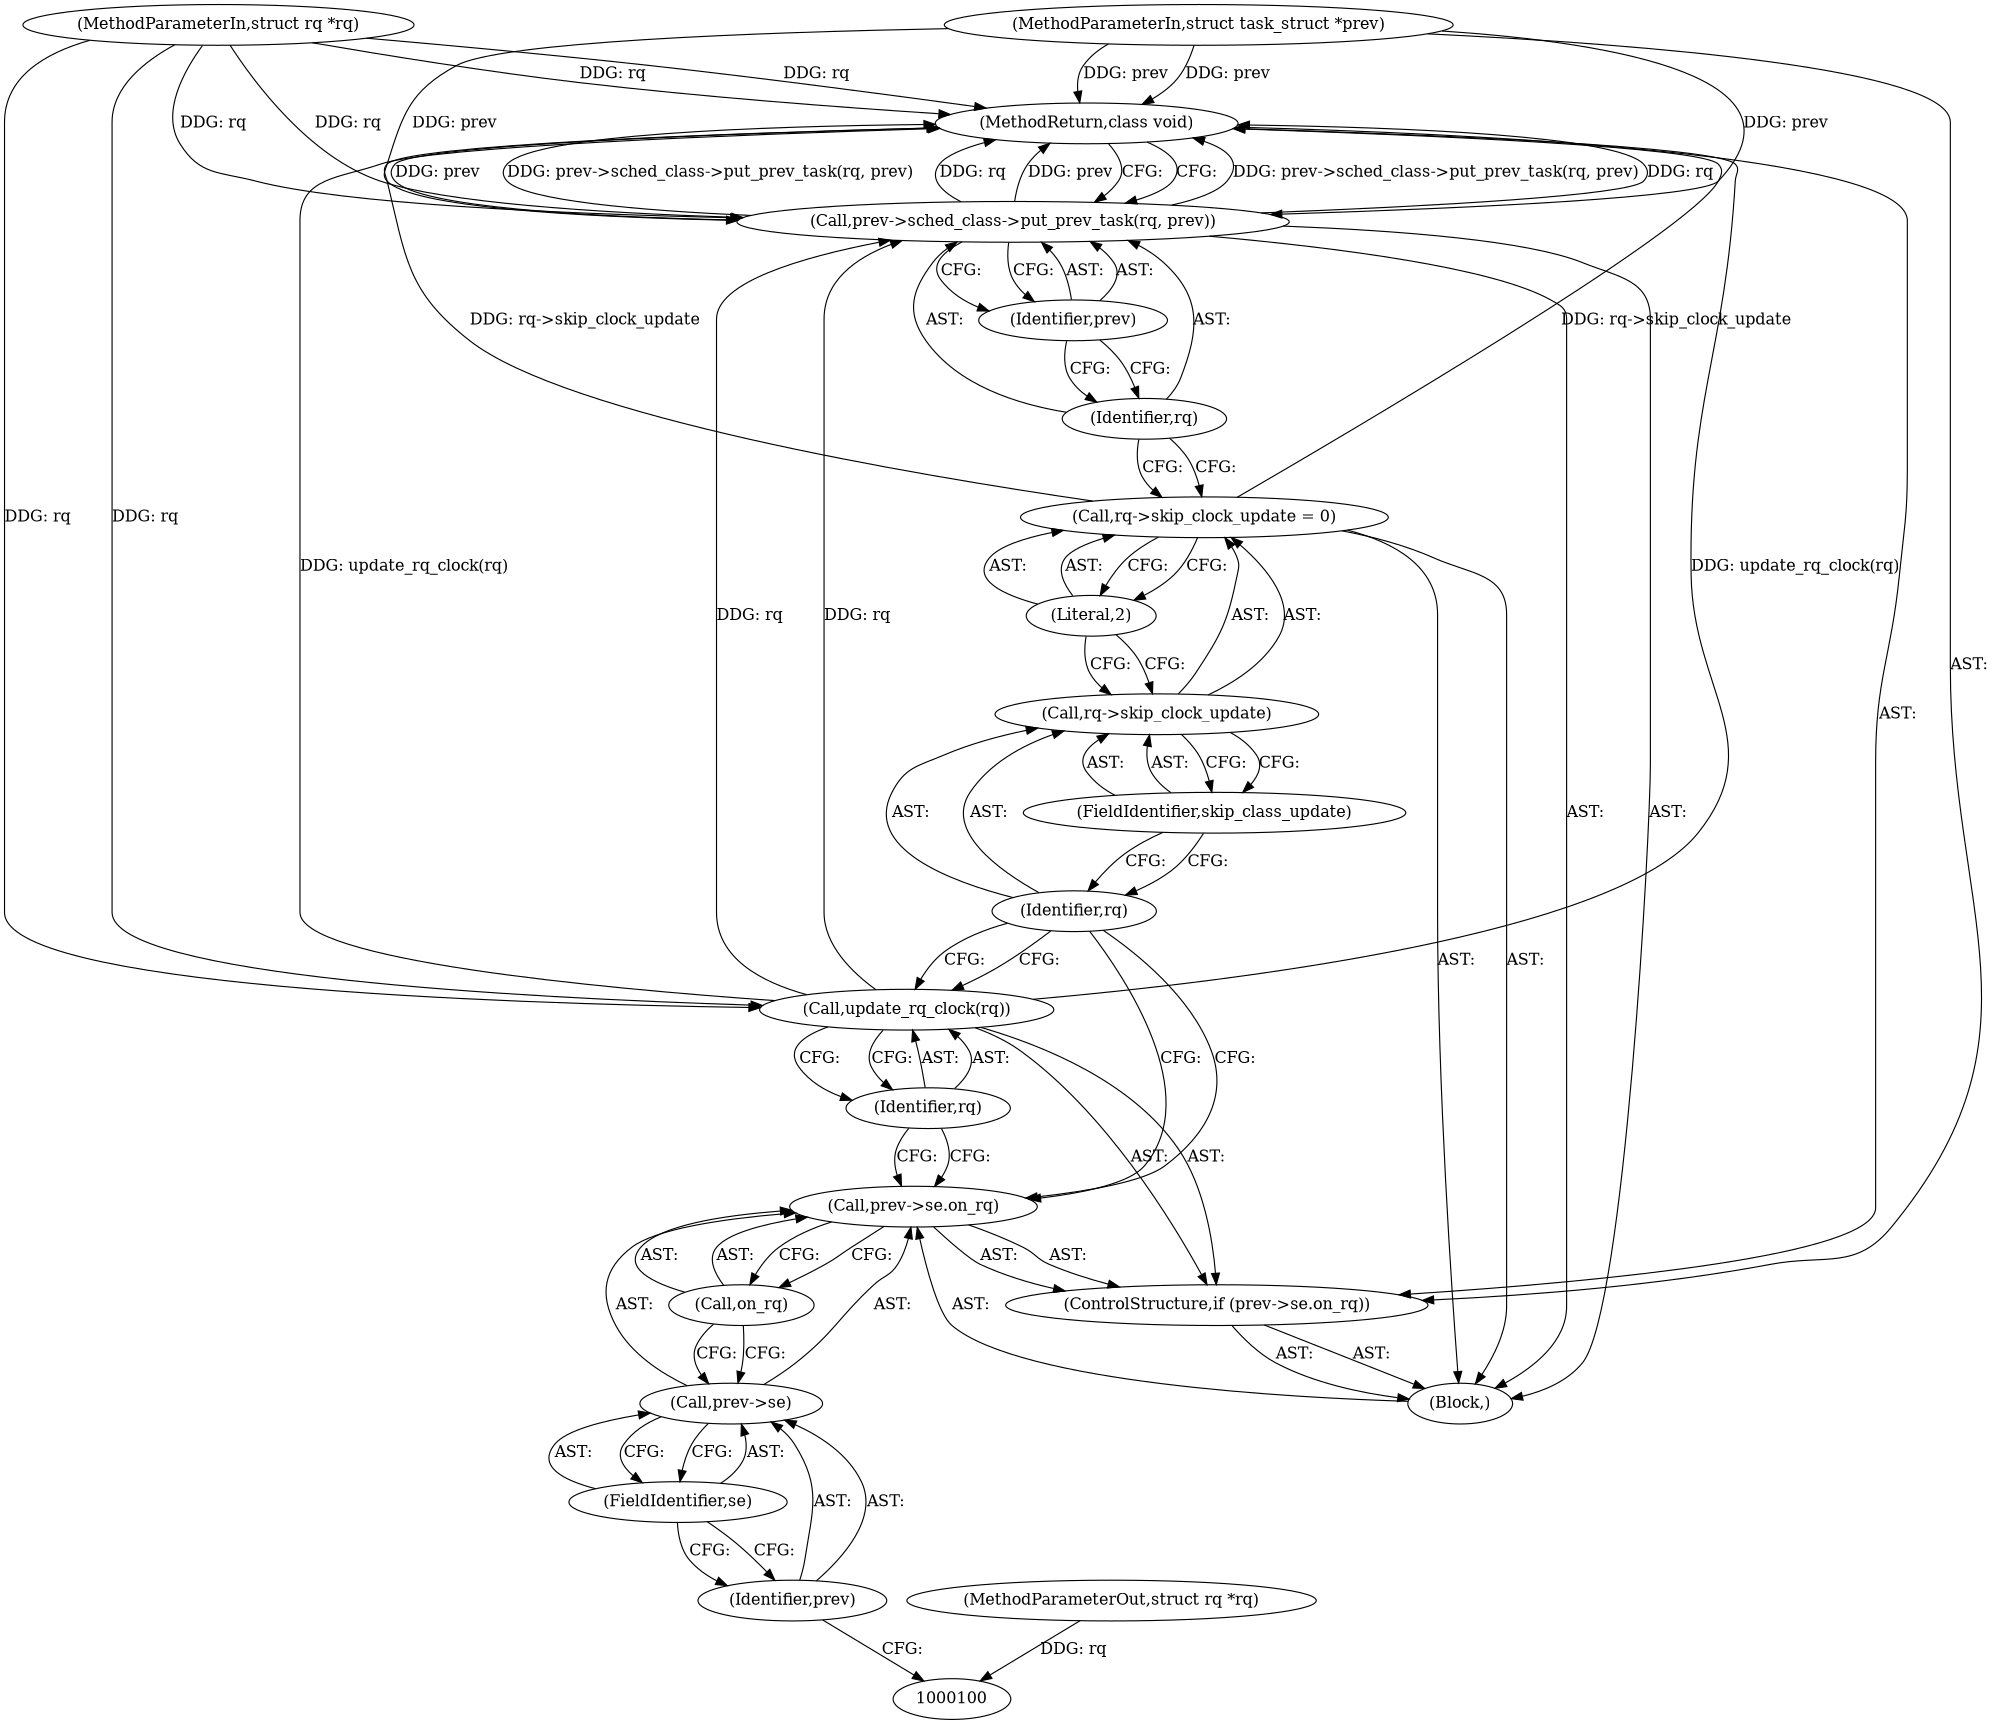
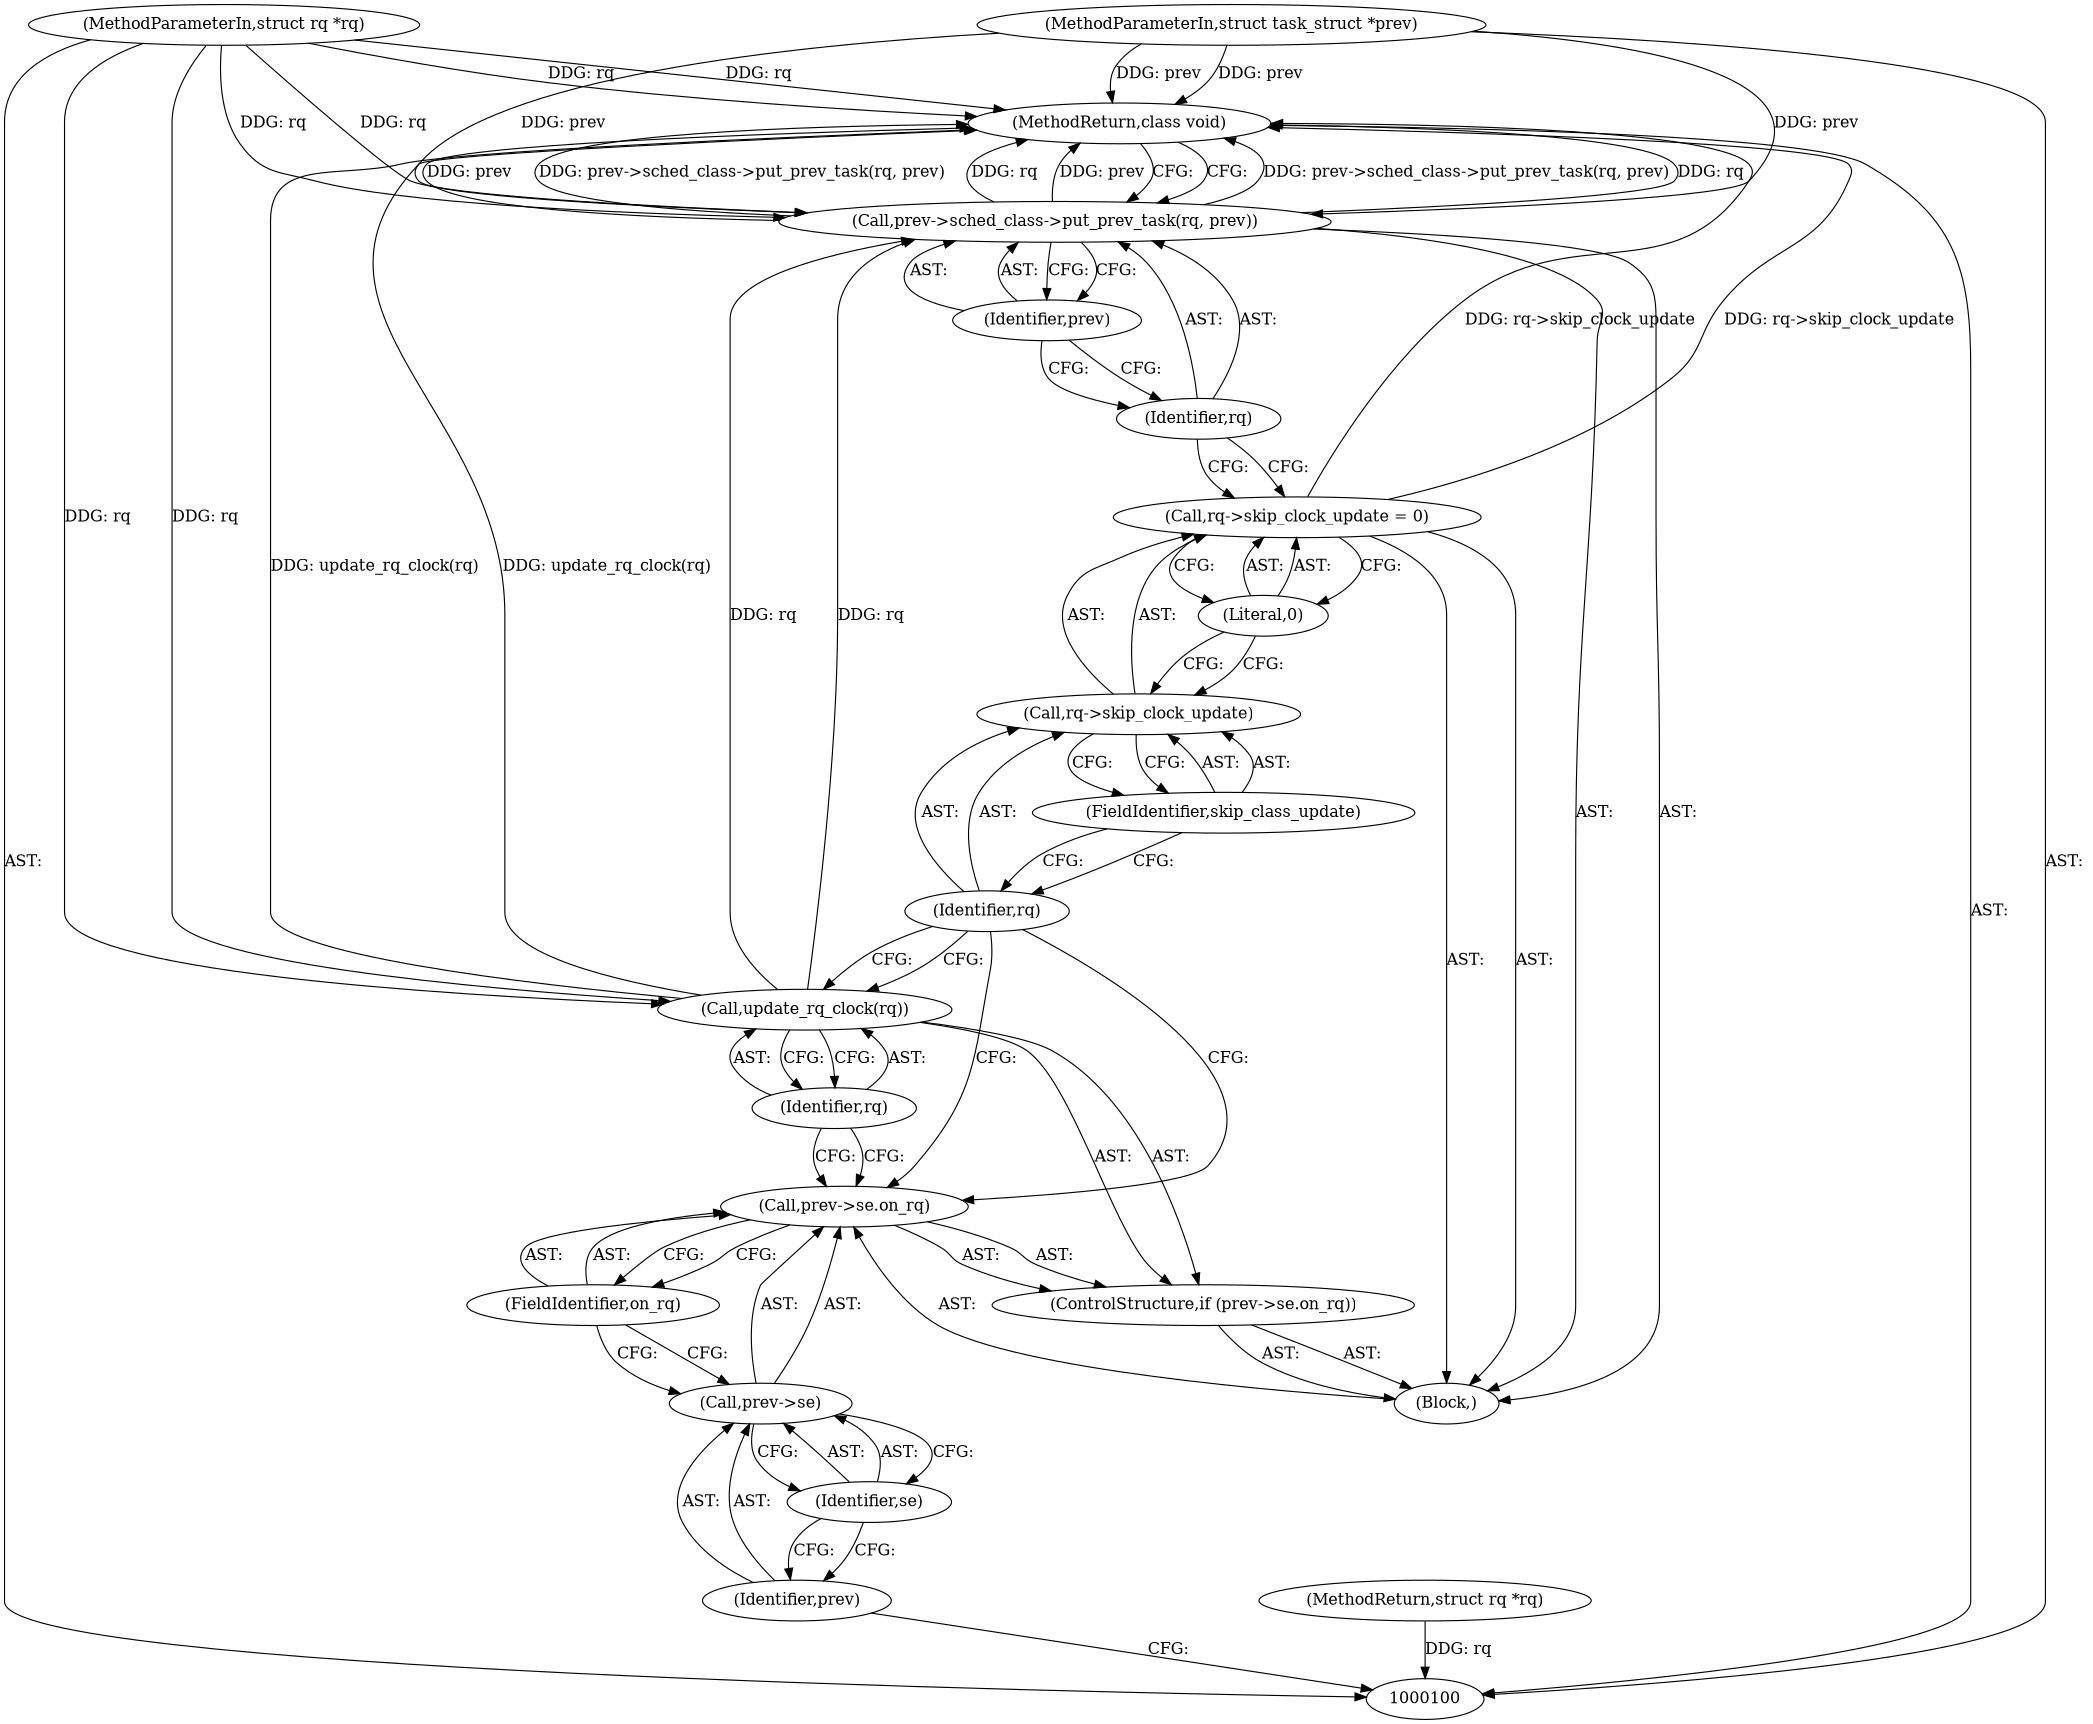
edge "(MethodReturn,class void)" -> "(ControlStructure,if (prev->se.on_rq))": now "(MethodReturn,class void)" -> "1000100"
node "(Literal,2)": label "(Literal,2)" -> "(Literal,0)"
edge "(MethodParameterIn,struct task_struct *prev)" -> "(ControlStructure,if (prev->se.on_rq))": now "(MethodParameterIn,struct task_struct *prev)" -> "1000100"
node "(Call,on_rq)": label "(Call,on_rq)" -> "(FieldIdentifier,on_rq)"
edge "(MethodParameterIn,struct rq *rq)" -> "1000100": added, label "AST:"
node "(FieldIdentifier,se)": label "(FieldIdentifier,se)" -> "(Identifier,se)"
node "(MethodParameterOut,struct rq *rq)": label "(MethodParameterOut,struct rq *rq)" -> "(MethodReturn,struct rq *rq)"
